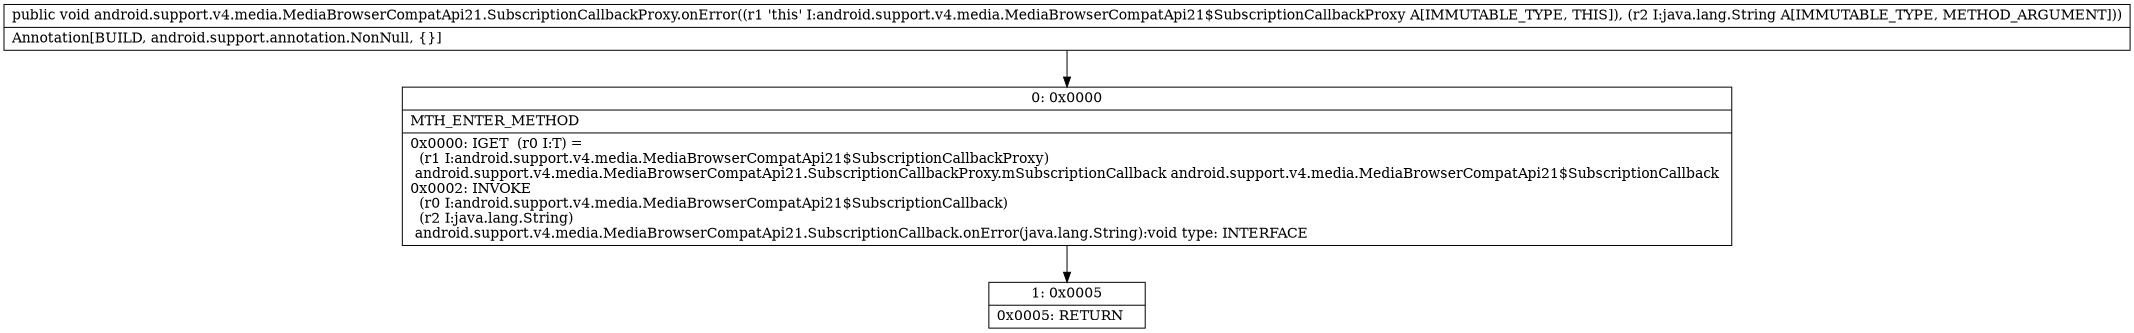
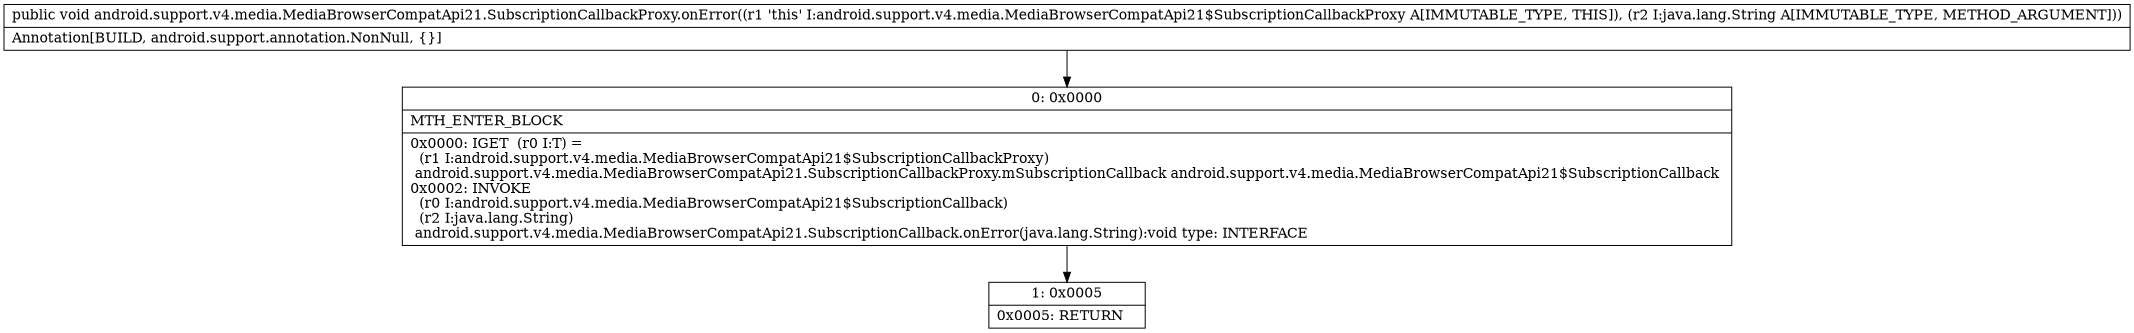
node "0: 0x0000": text "MTH_ENTER_METHOD" -> "MTH_ENTER_BLOCK"
